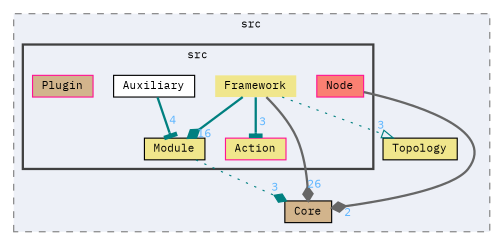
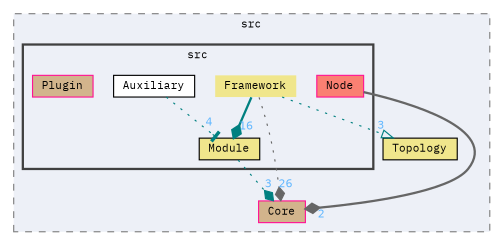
edge "Auxiliary" -> "Module": style bold -> dotted
edge "Framework" -> "Core": style bold -> dotted
node "Action": removed
node "Core": color black -> deeppink
